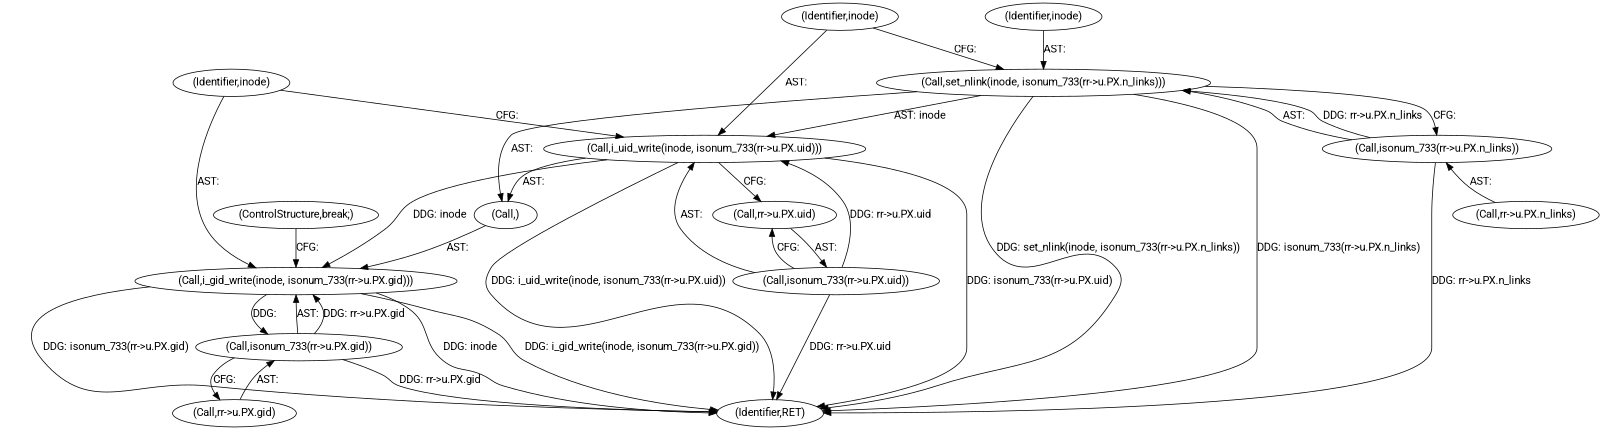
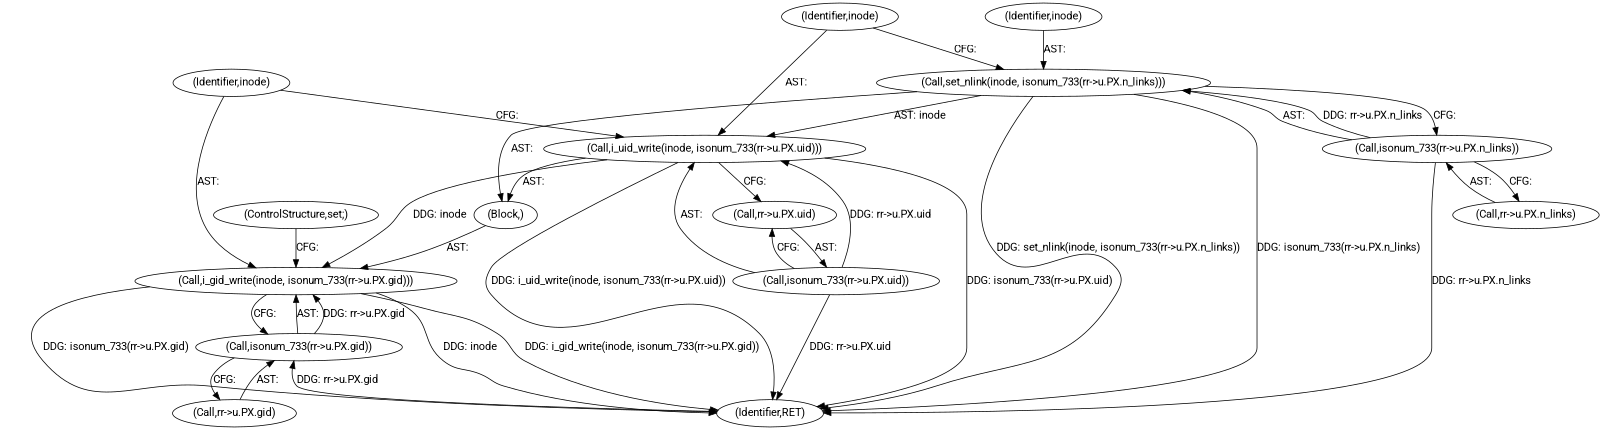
edge "(Call,isonum_733(rr->u.PX.n_links))" -> "(Call,rr->u.PX.n_links)": added, label "CFG:"
node "(ControlStructure,break;)": label "(ControlStructure,break;)" -> "(ControlStructure,set;)"
node "(Call,)": label "(Call,)" -> "(Block,)"
edge "(Call,i_gid_write(inode, isonum_733(rr->u.PX.gid)))" -> "(Call,isonum_733(rr->u.PX.gid))": label "DDG: " -> "CFG: "
edge "(Call,isonum_733(rr->u.PX.gid))" -> "(Identifier,RET)": reversed
